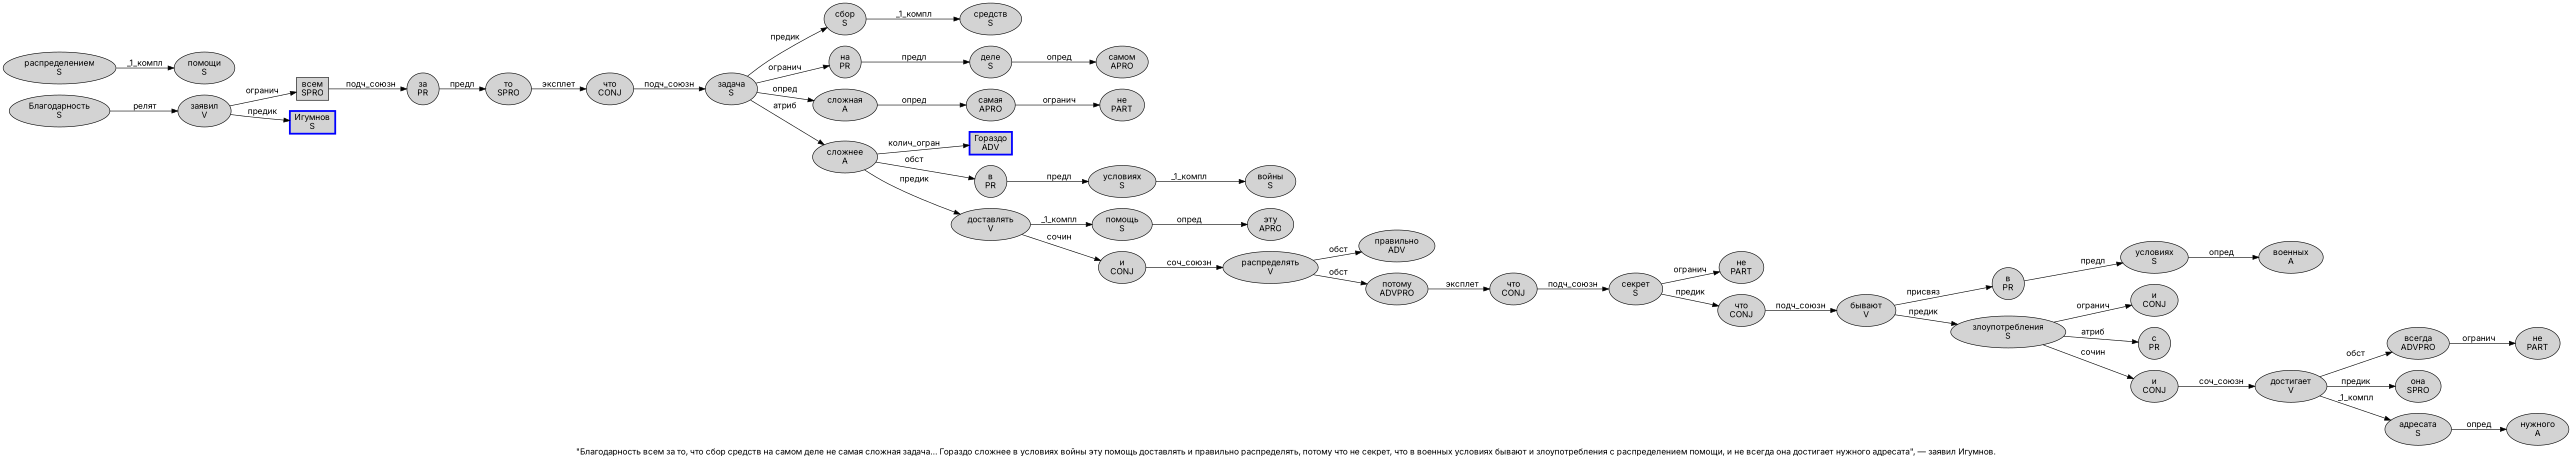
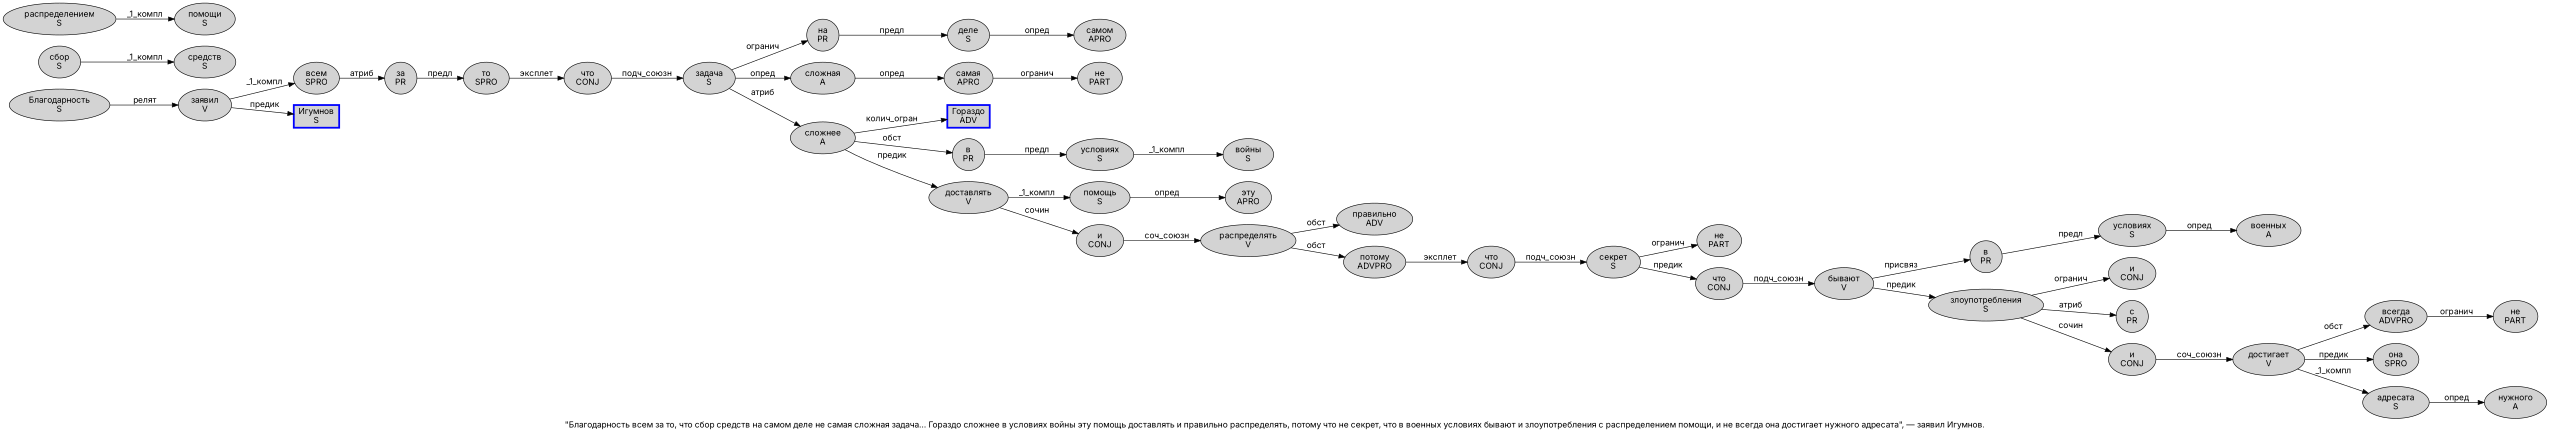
edge "задача S" -> "сбор S": removed, label "предик"
edge "всем SPRO" -> "за PR": label "подч_союзн" -> "атриб"
node "всем SPRO": shape box -> ellipse
edge "заявил V" -> "всем SPRO": label "огранич" -> "_1_компл"
